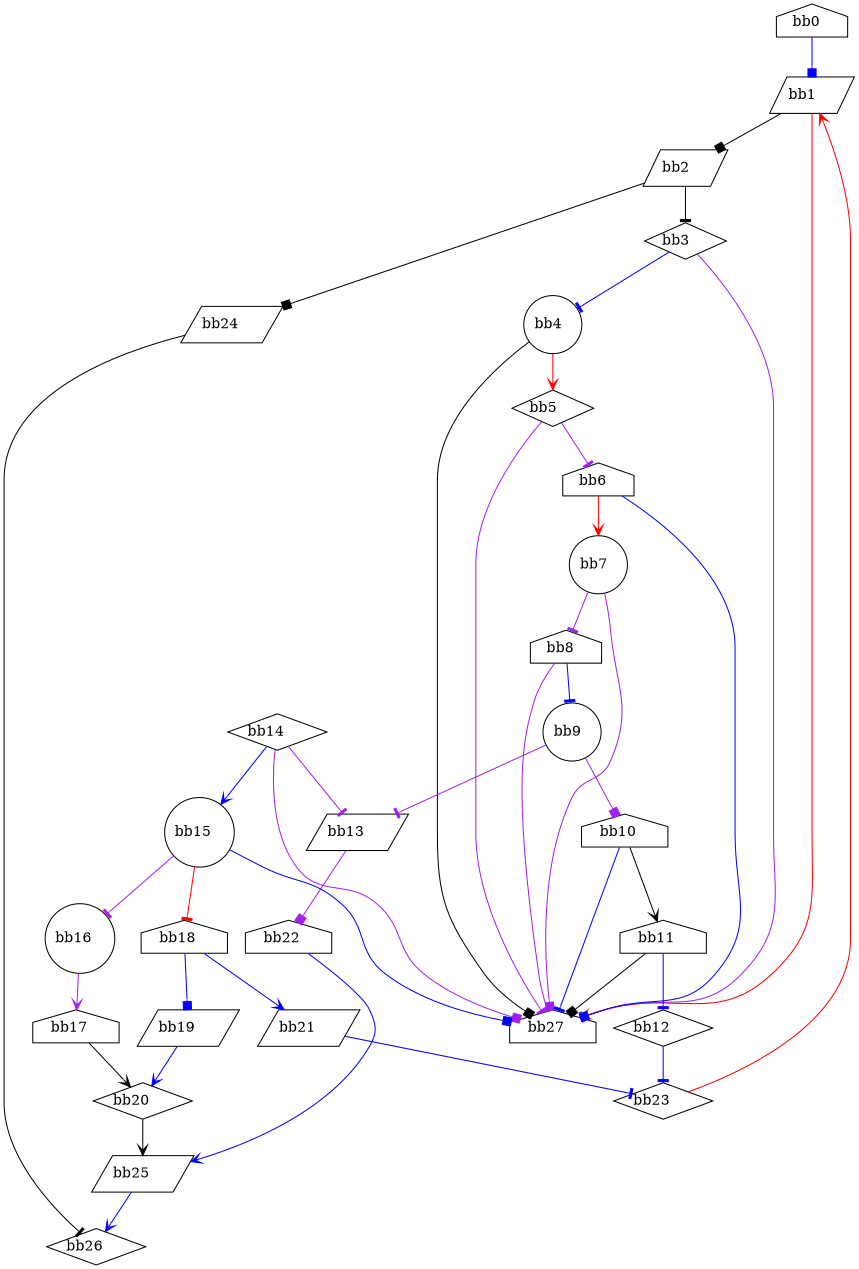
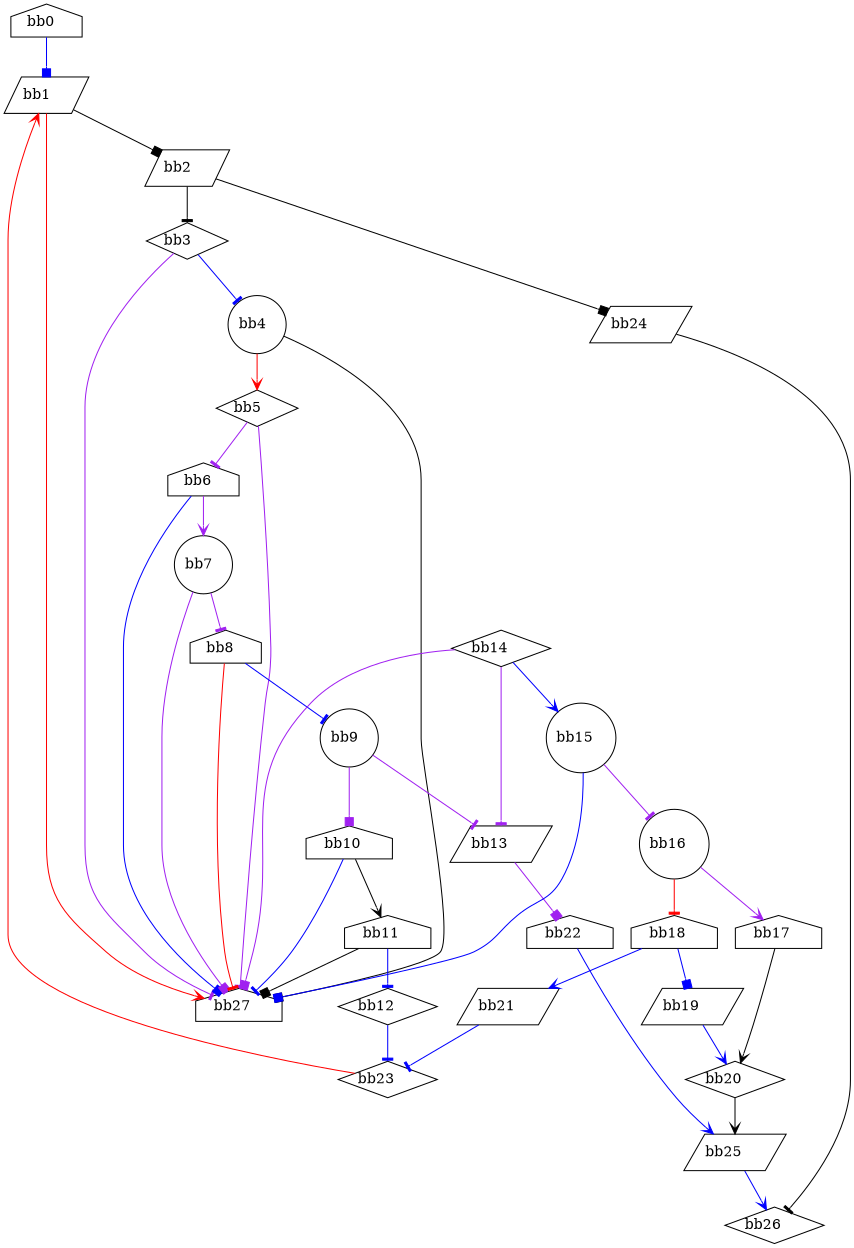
edge "bb6" -> "bb7": color red -> purple
edge "bb8" -> "bb27": color purple -> red
edge "bb15" -> "bb18": now "bb16" -> "bb18"
